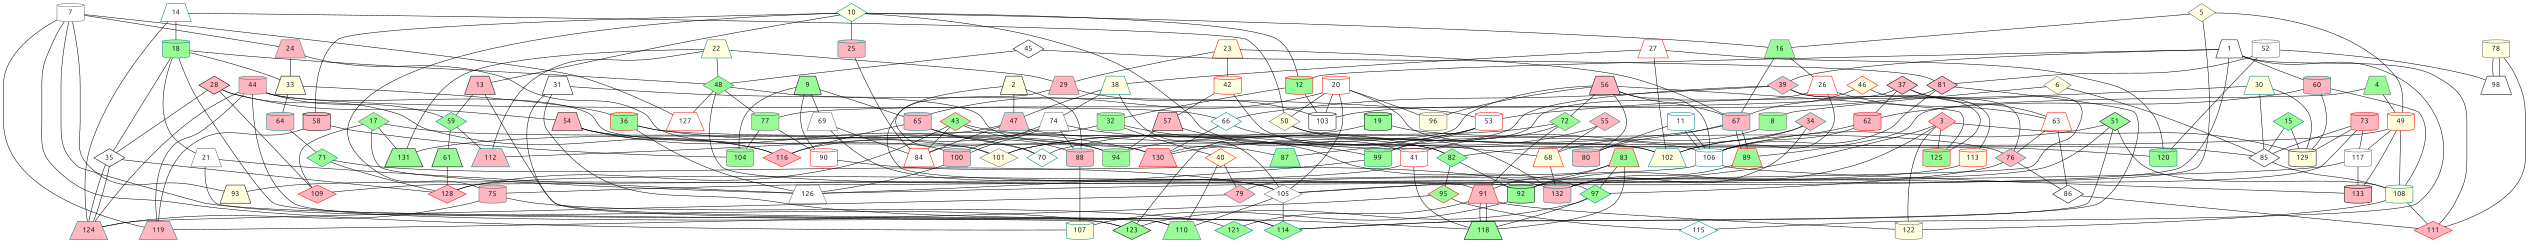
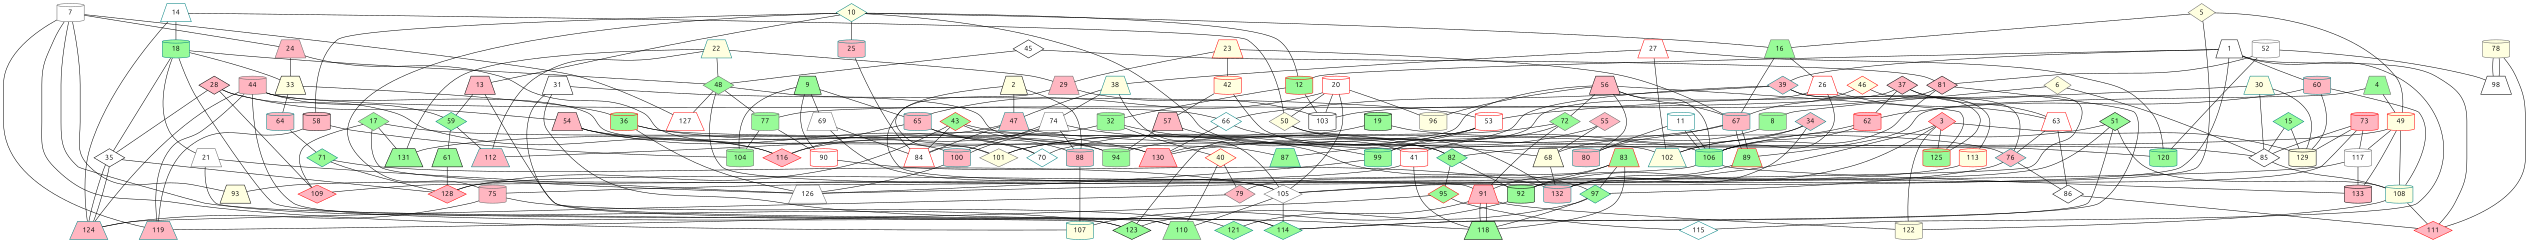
edge "20" -- "102": removed
node "68": color red -> black
node "106": fillcolor white -> palegreen
